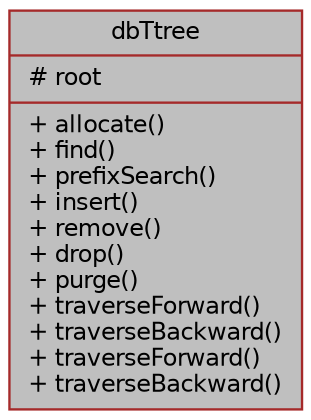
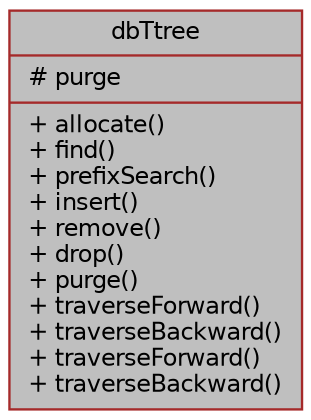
node "dbTtree": text "# root" -> "# purge"
